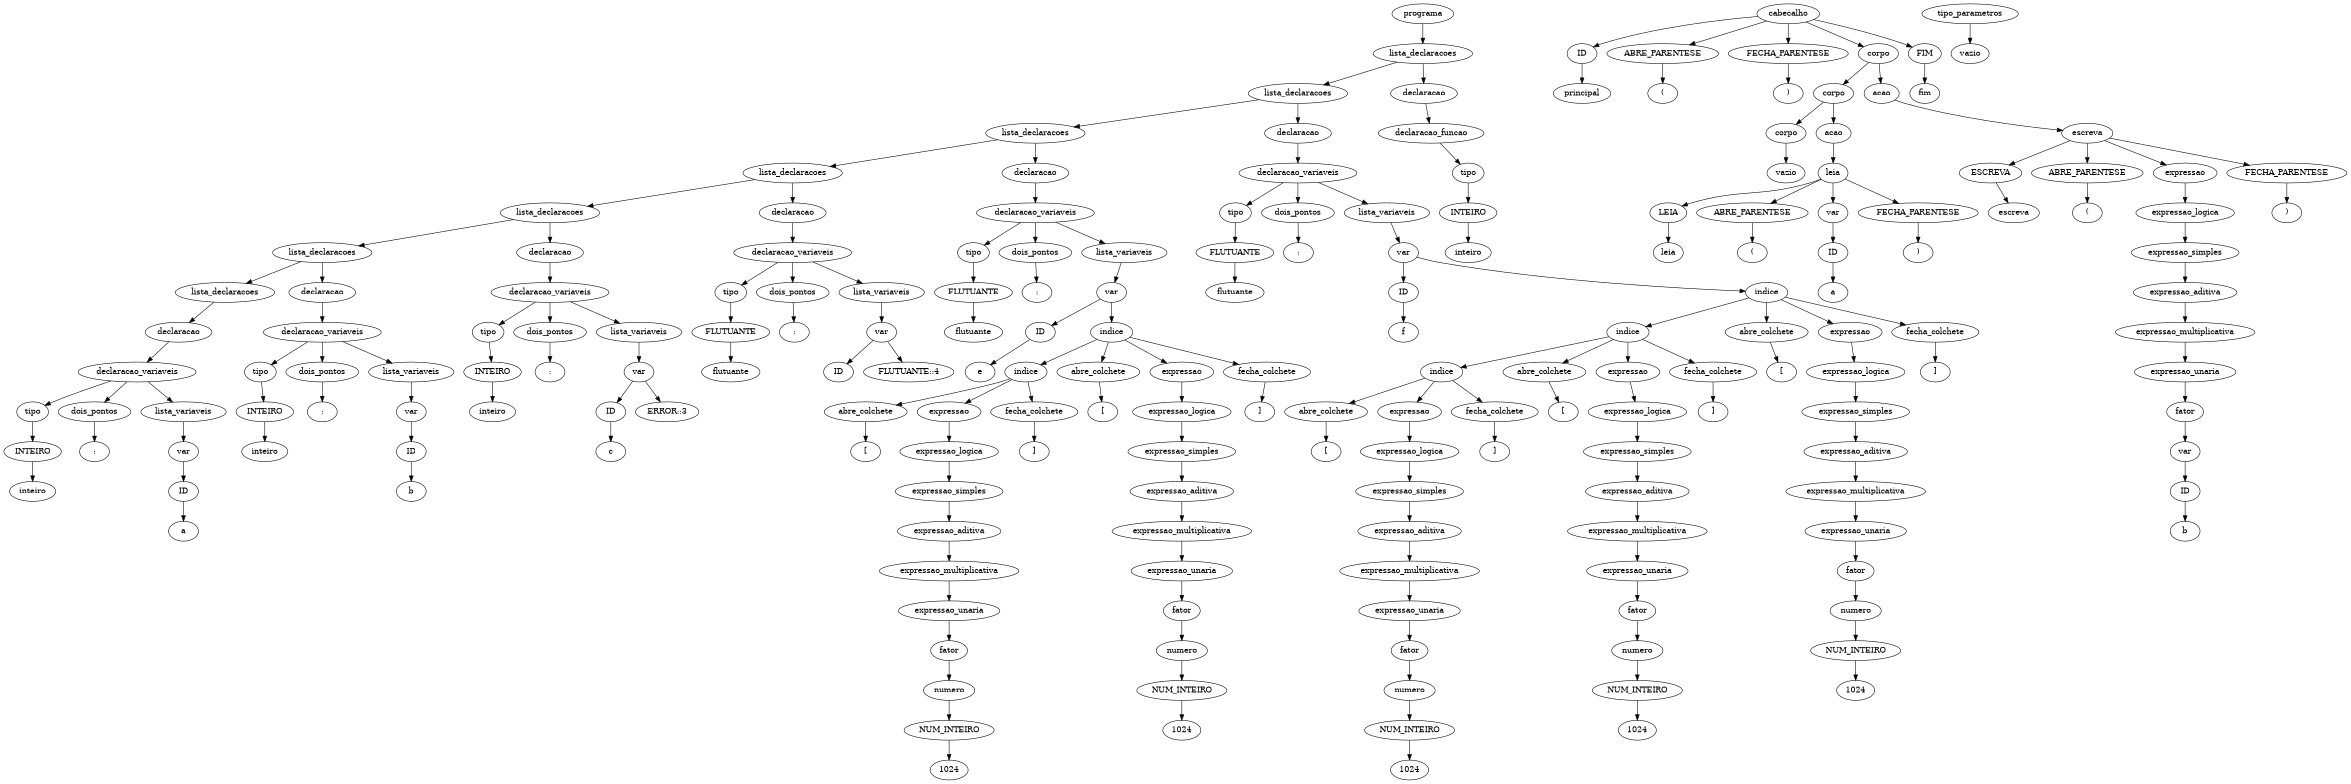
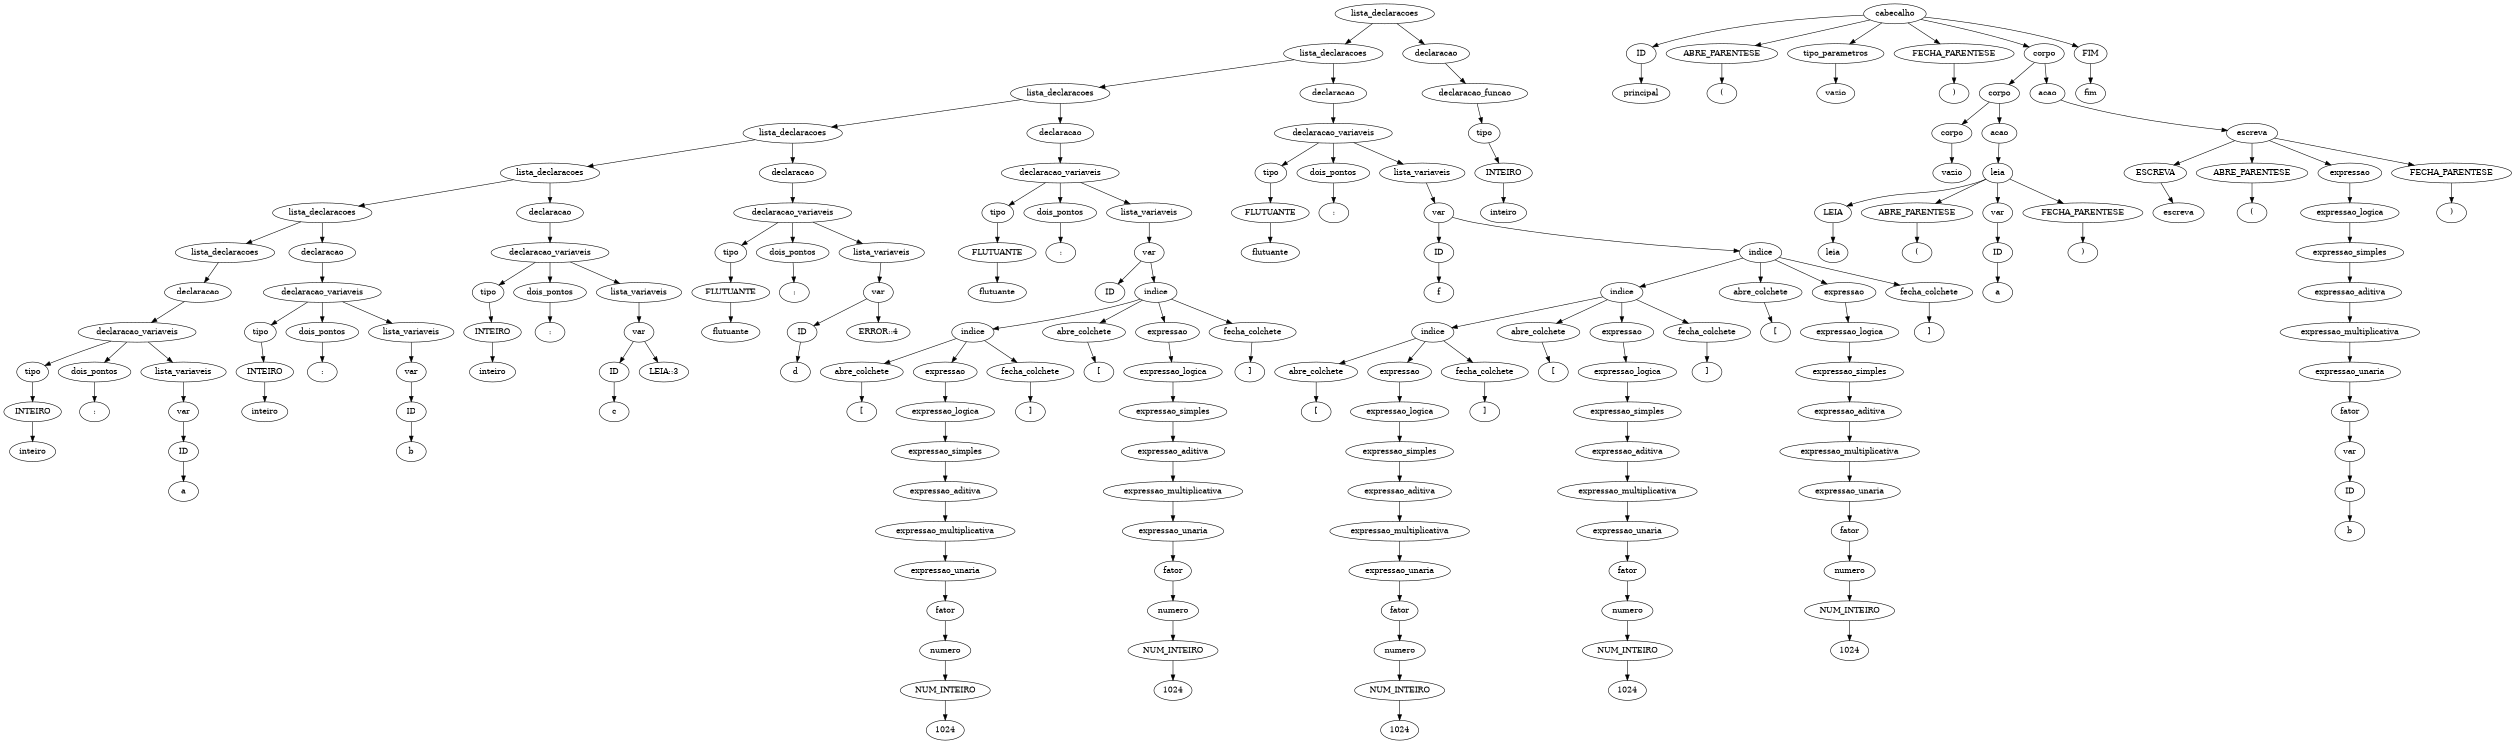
node "programa": removed
edge "cabecalho" -> "tipo_parametros": added
node "d": added
node "FLUTUANTE::4": label "FLUTUANTE::4" -> "ERROR::4"
node "e": removed
node "ERROR::3": label "ERROR::3" -> "LEIA::3"
